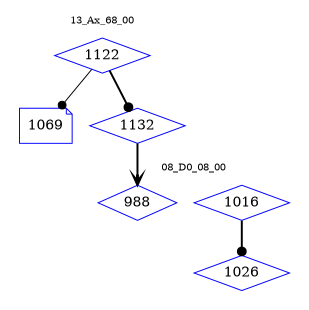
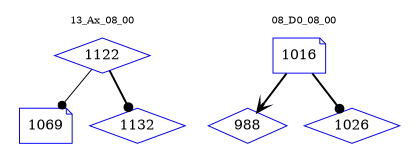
cluster "13_Ax_68_00": label "13_Ax_68_00" -> "13_Ax_08_00"
edge "1132" -> "988": now "1016" -> "988"
node "1016": shape diamond -> note
